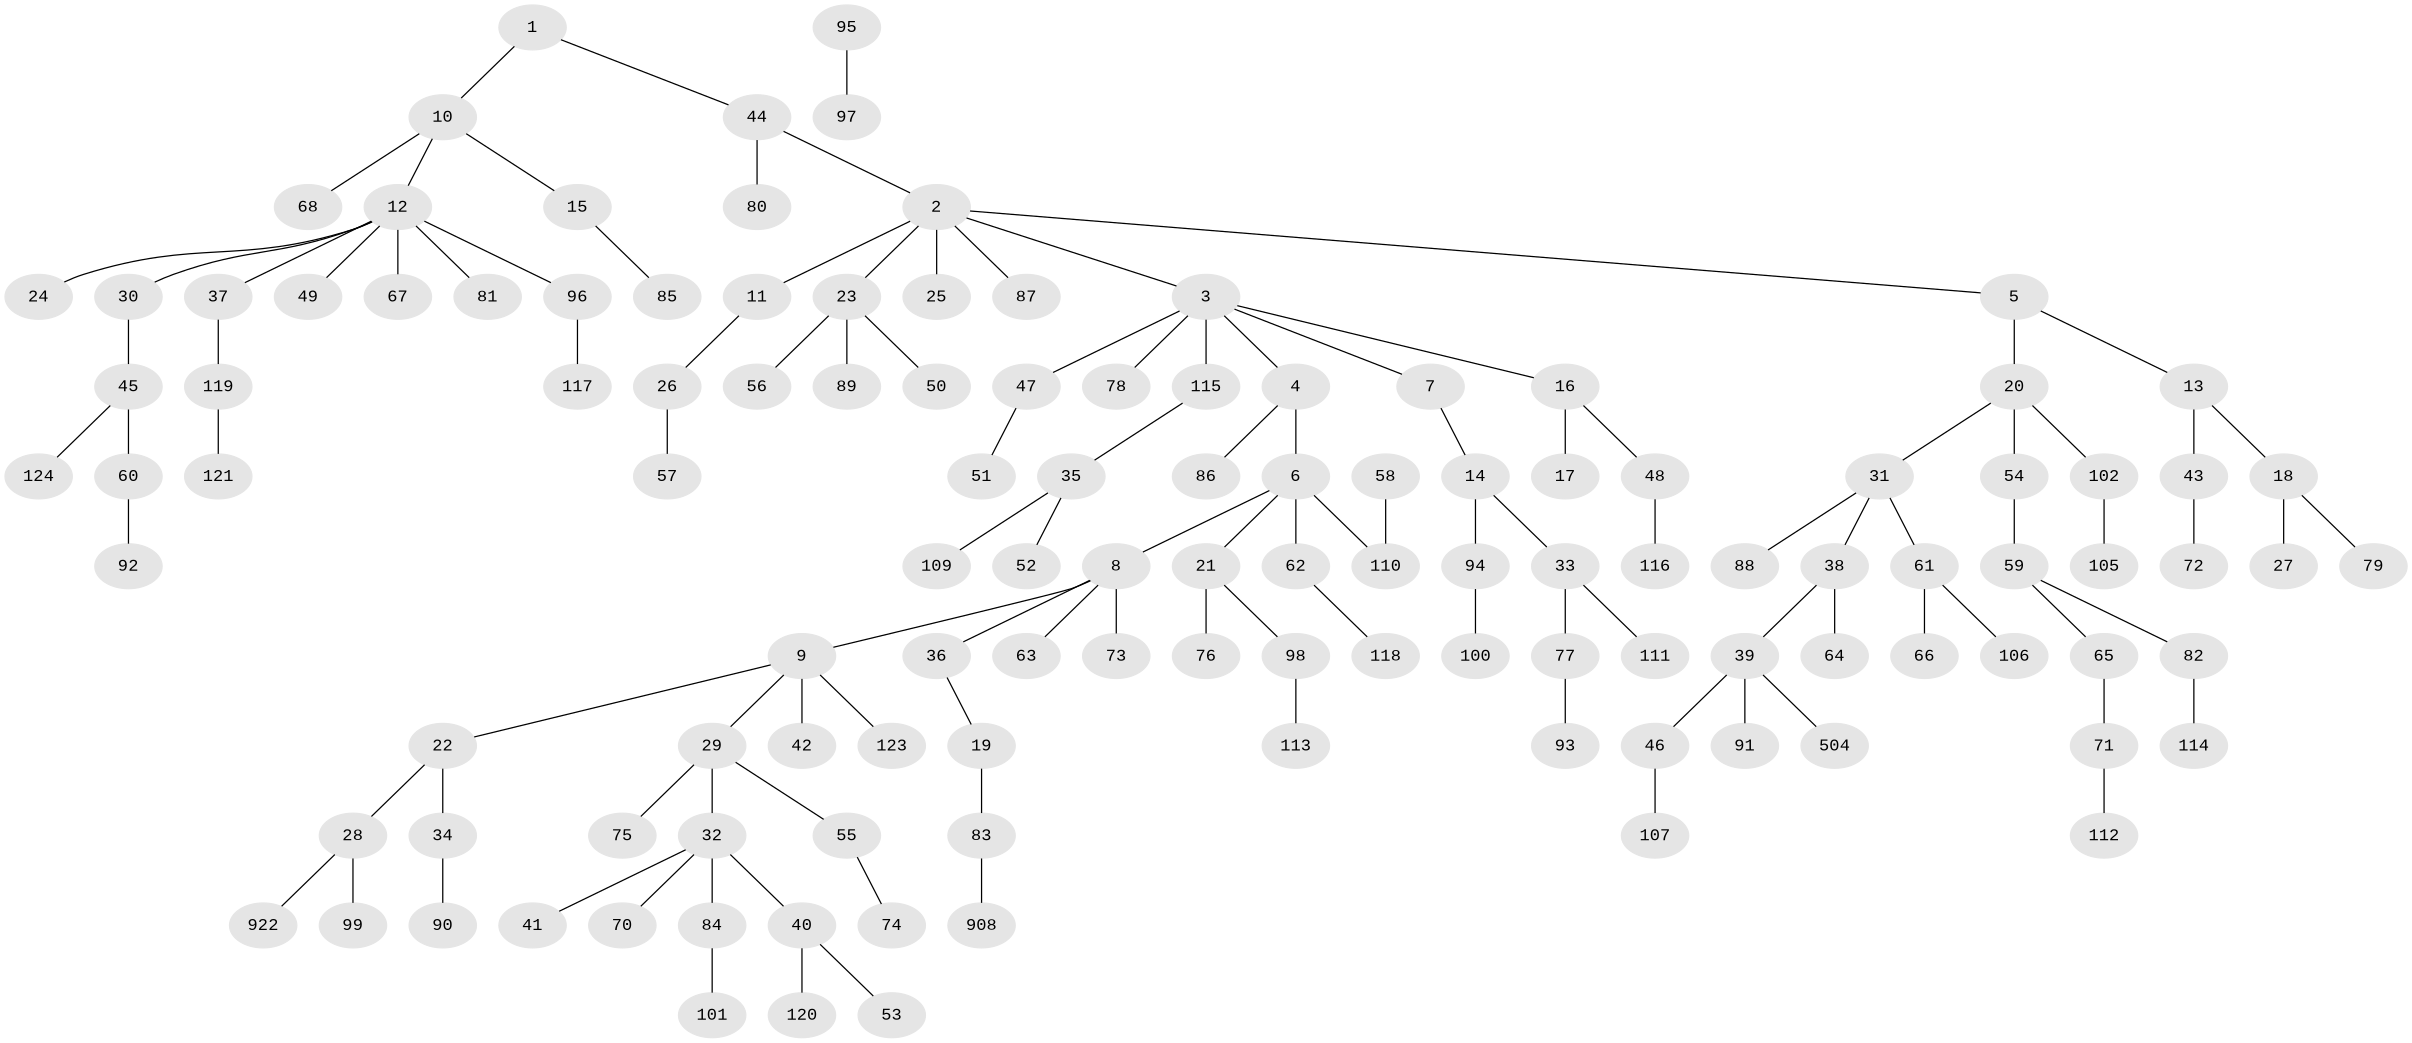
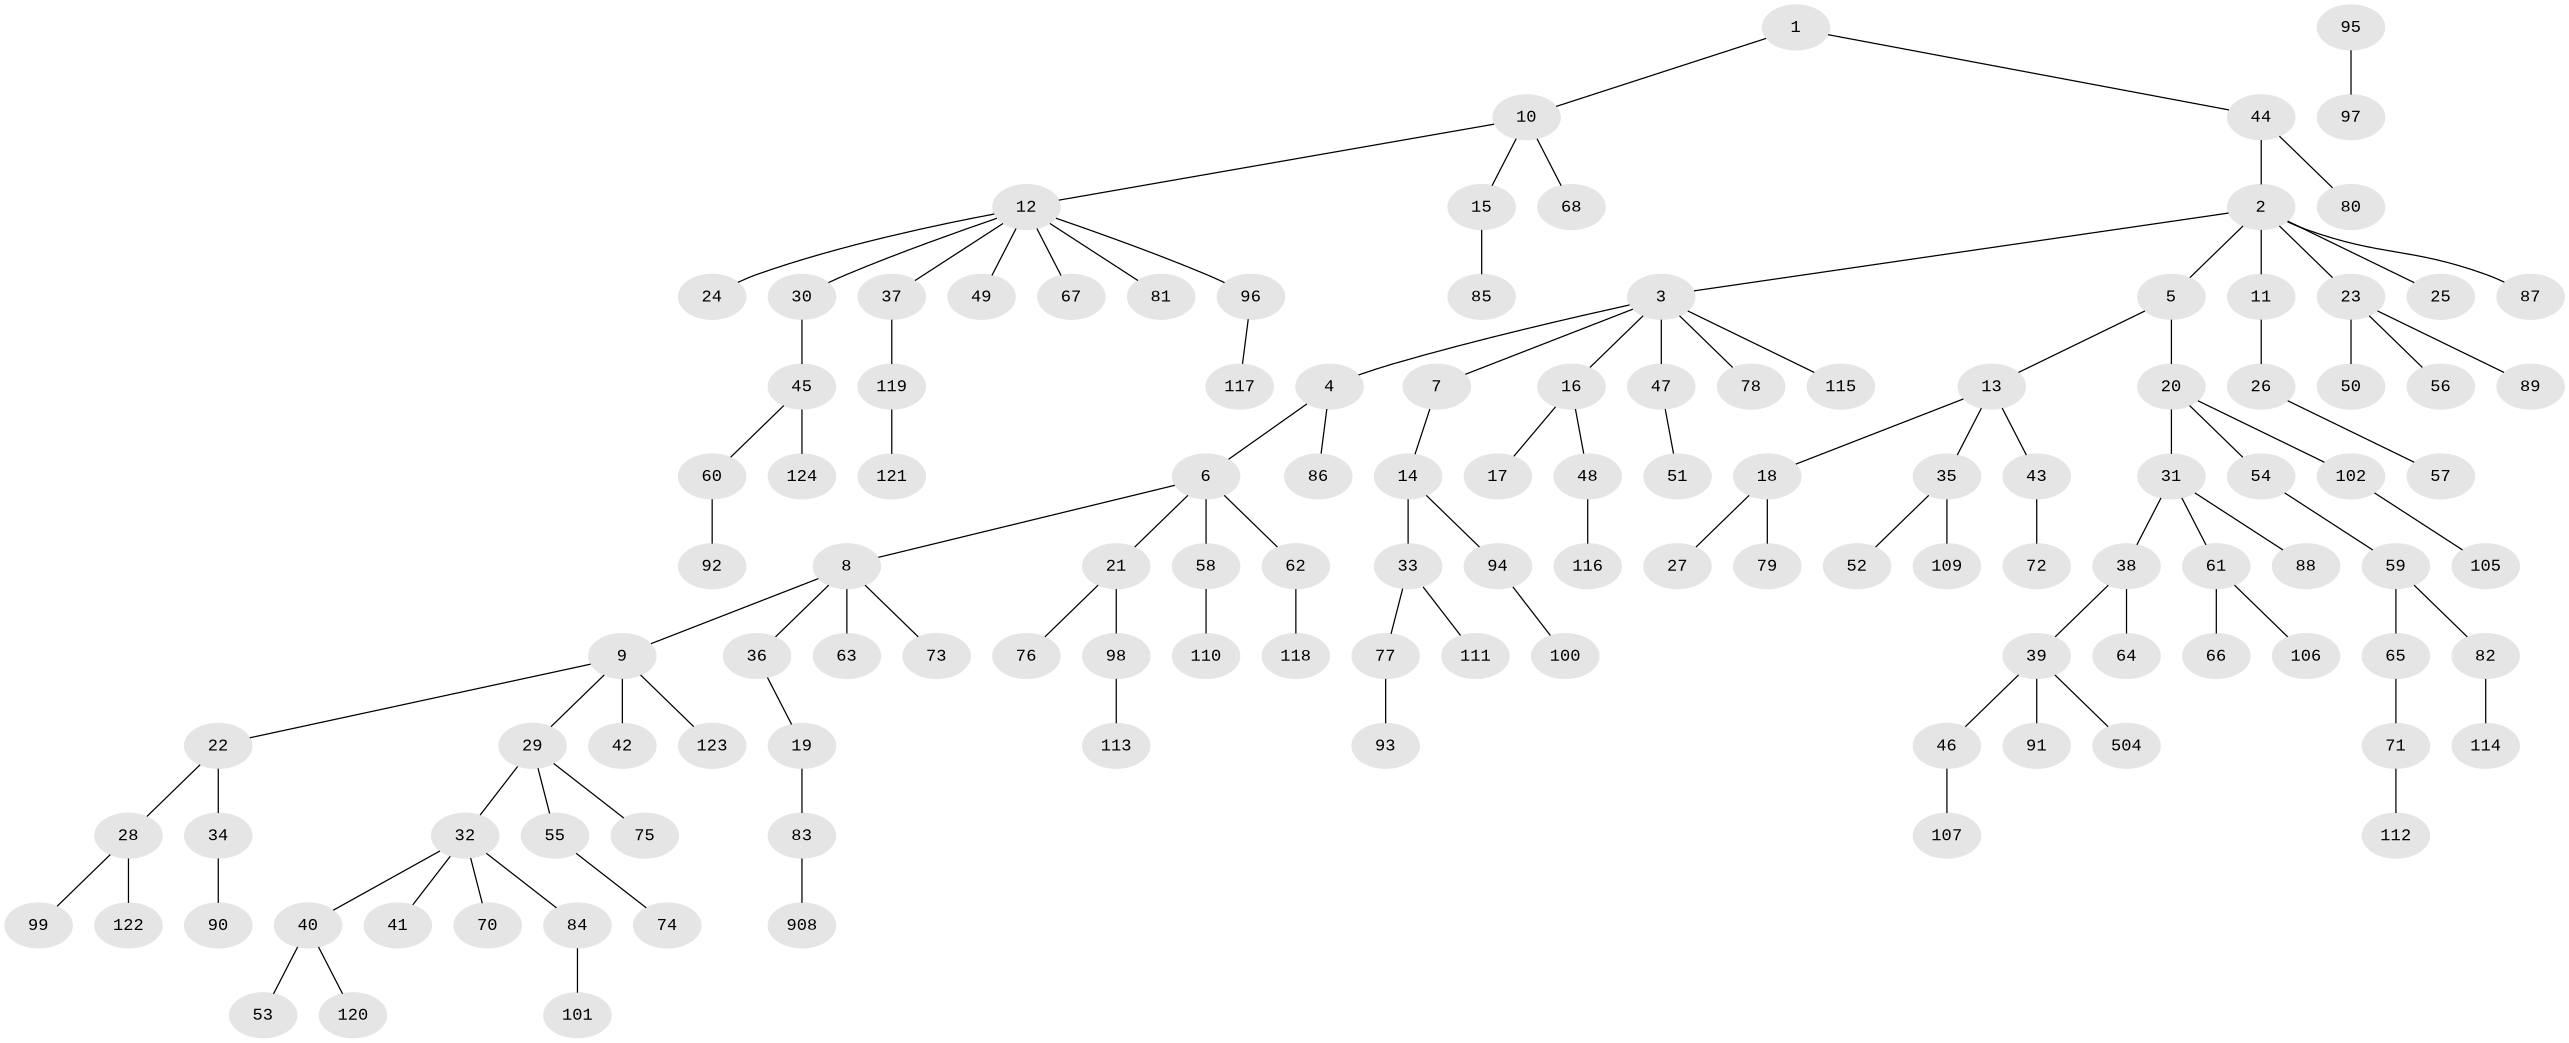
edge "115" -- "35": now "13" -- "35"
edge "6" -- "110": now "6" -- "58"
node "922": label "922" -> "122"
